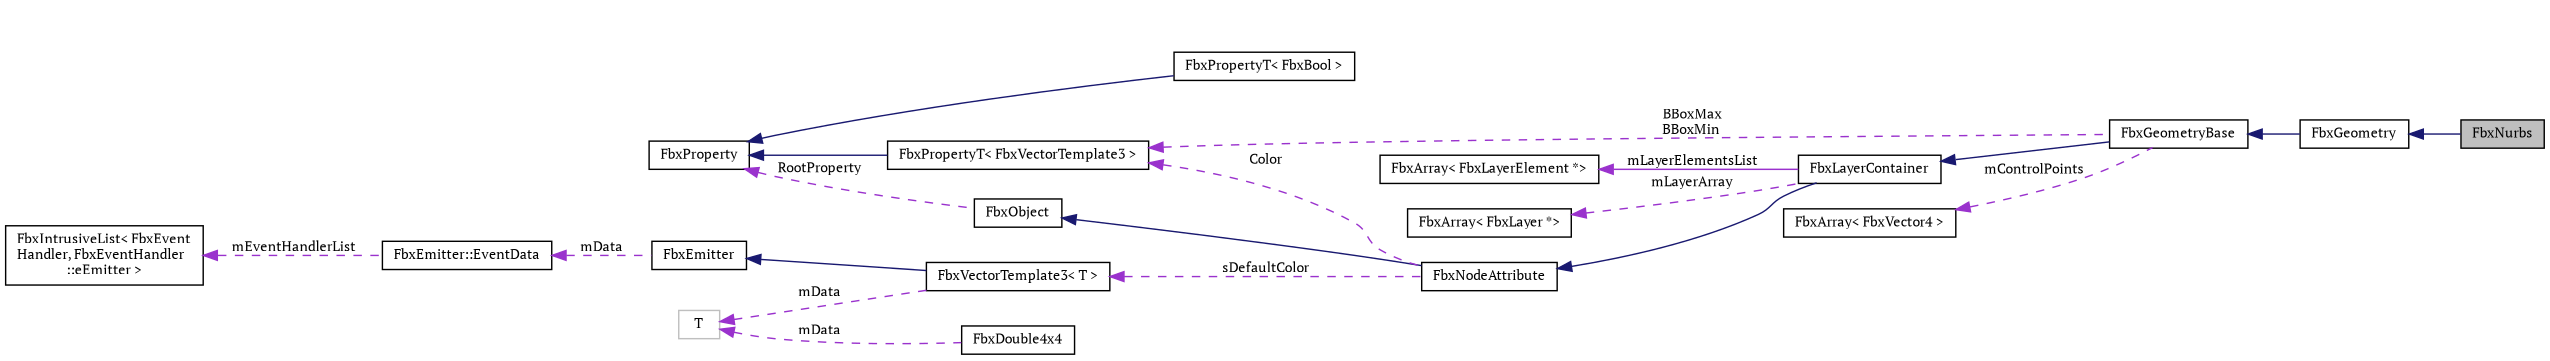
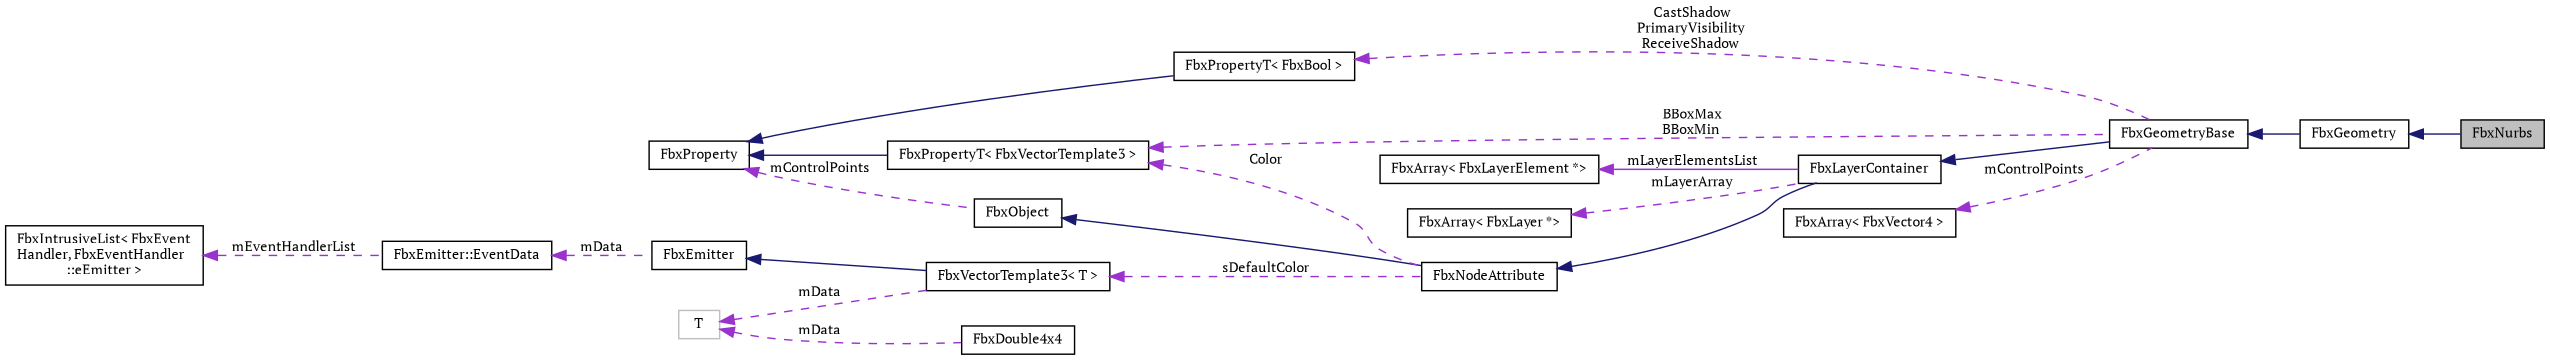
edge "FbxGeometryBase" -> "FbxPropertyT< FbxBool >": added, label "CastShadow PrimaryVisibility ReceiveShadow"
edge "FbxObject" -> "FbxProperty": label " RootProperty" -> " mControlPoints"
